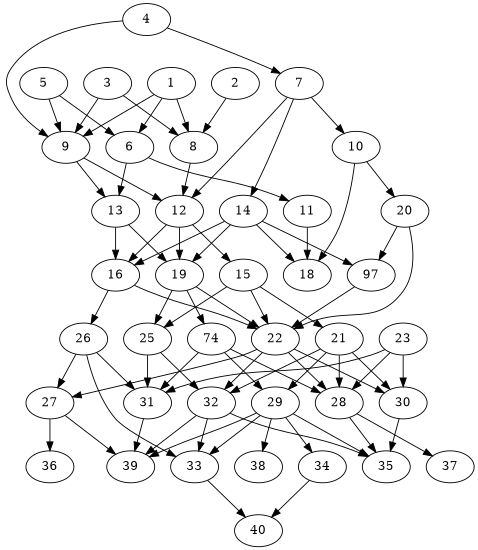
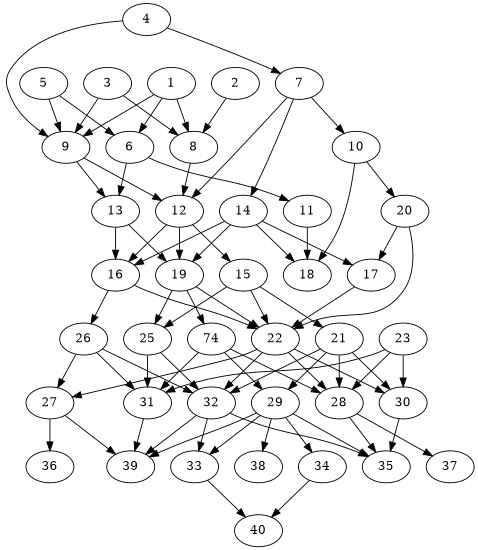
node "97": label "97" -> "17"
edge "26" -> "33": now "26" -> "32"
